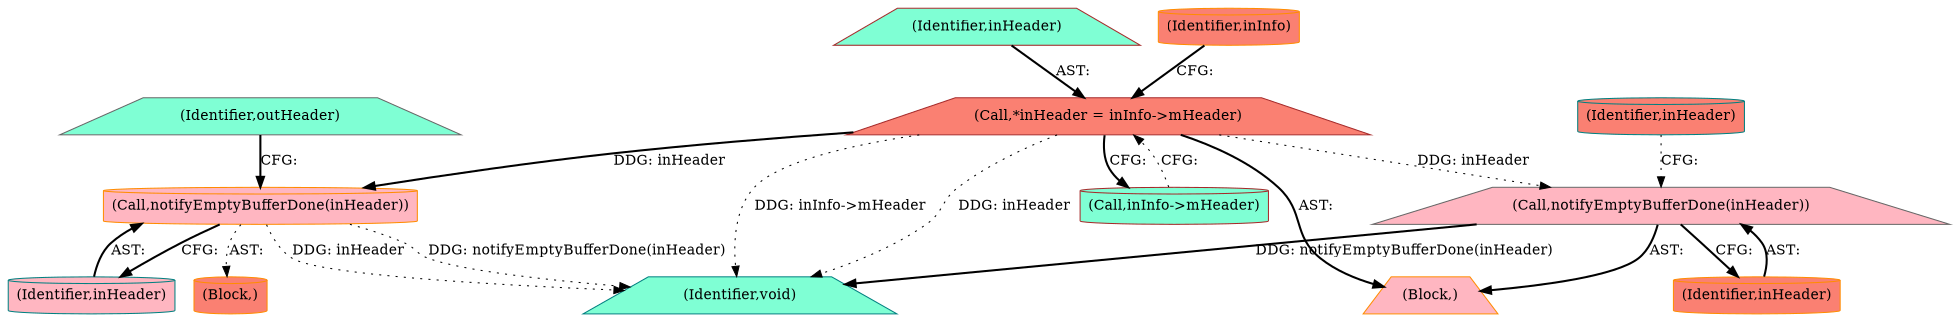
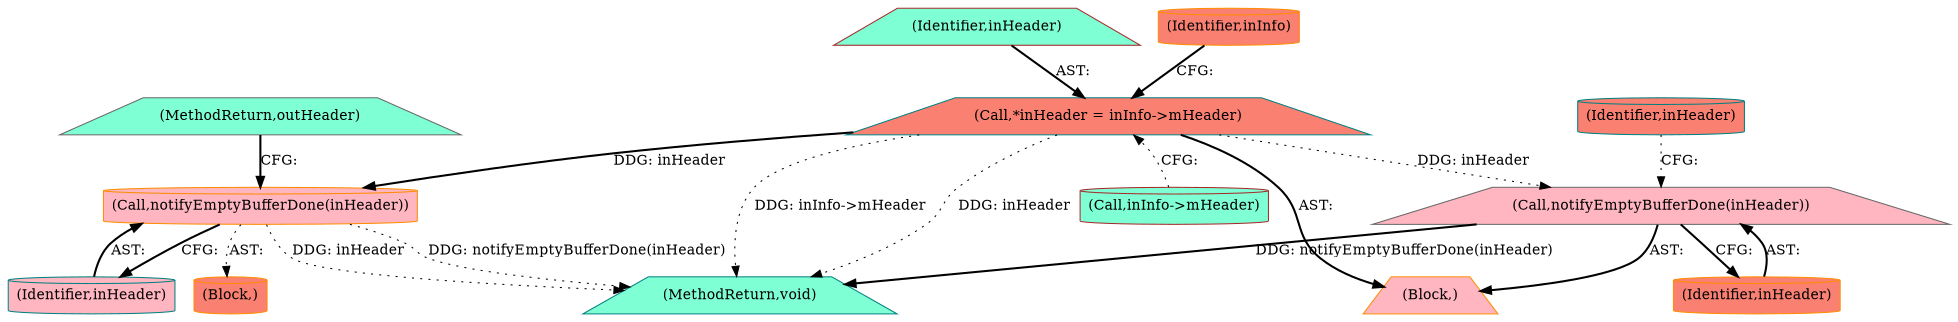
node "(Identifier,outHeader)": label "(Identifier,outHeader)" -> "(MethodReturn,outHeader)"
node "(Call,*inHeader = inInfo->mHeader)": color brown -> teal
edge "(Call,*inHeader = inInfo->mHeader)" -> "(Call,inInfo->mHeader)": removed, label "CFG:"
node "(Identifier,void)": label "(Identifier,void)" -> "(MethodReturn,void)"
